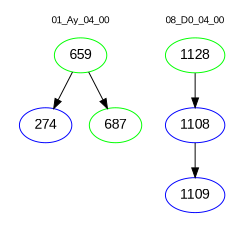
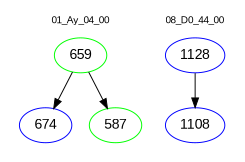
cluster "08_D0_04_00": label "08_D0_04_00" -> "08_D0_44_00"
node "1128": color green -> blue
node "274": label "274" -> "674"
node "687": label "687" -> "587"
node "1109": removed
